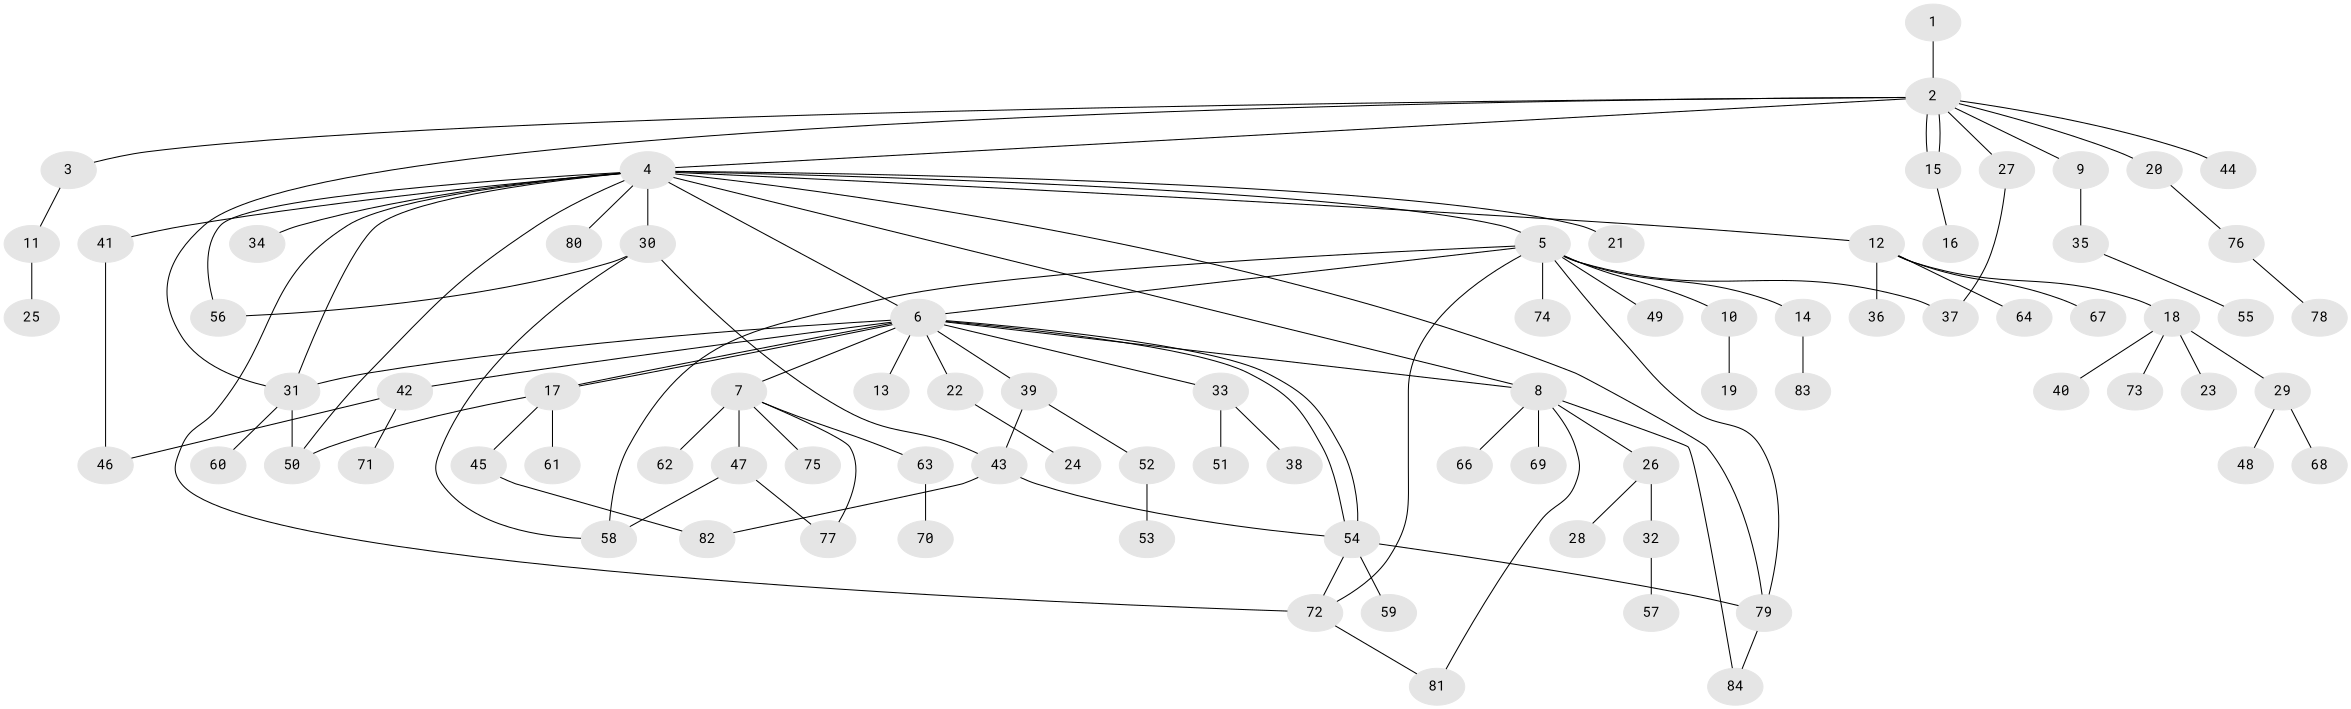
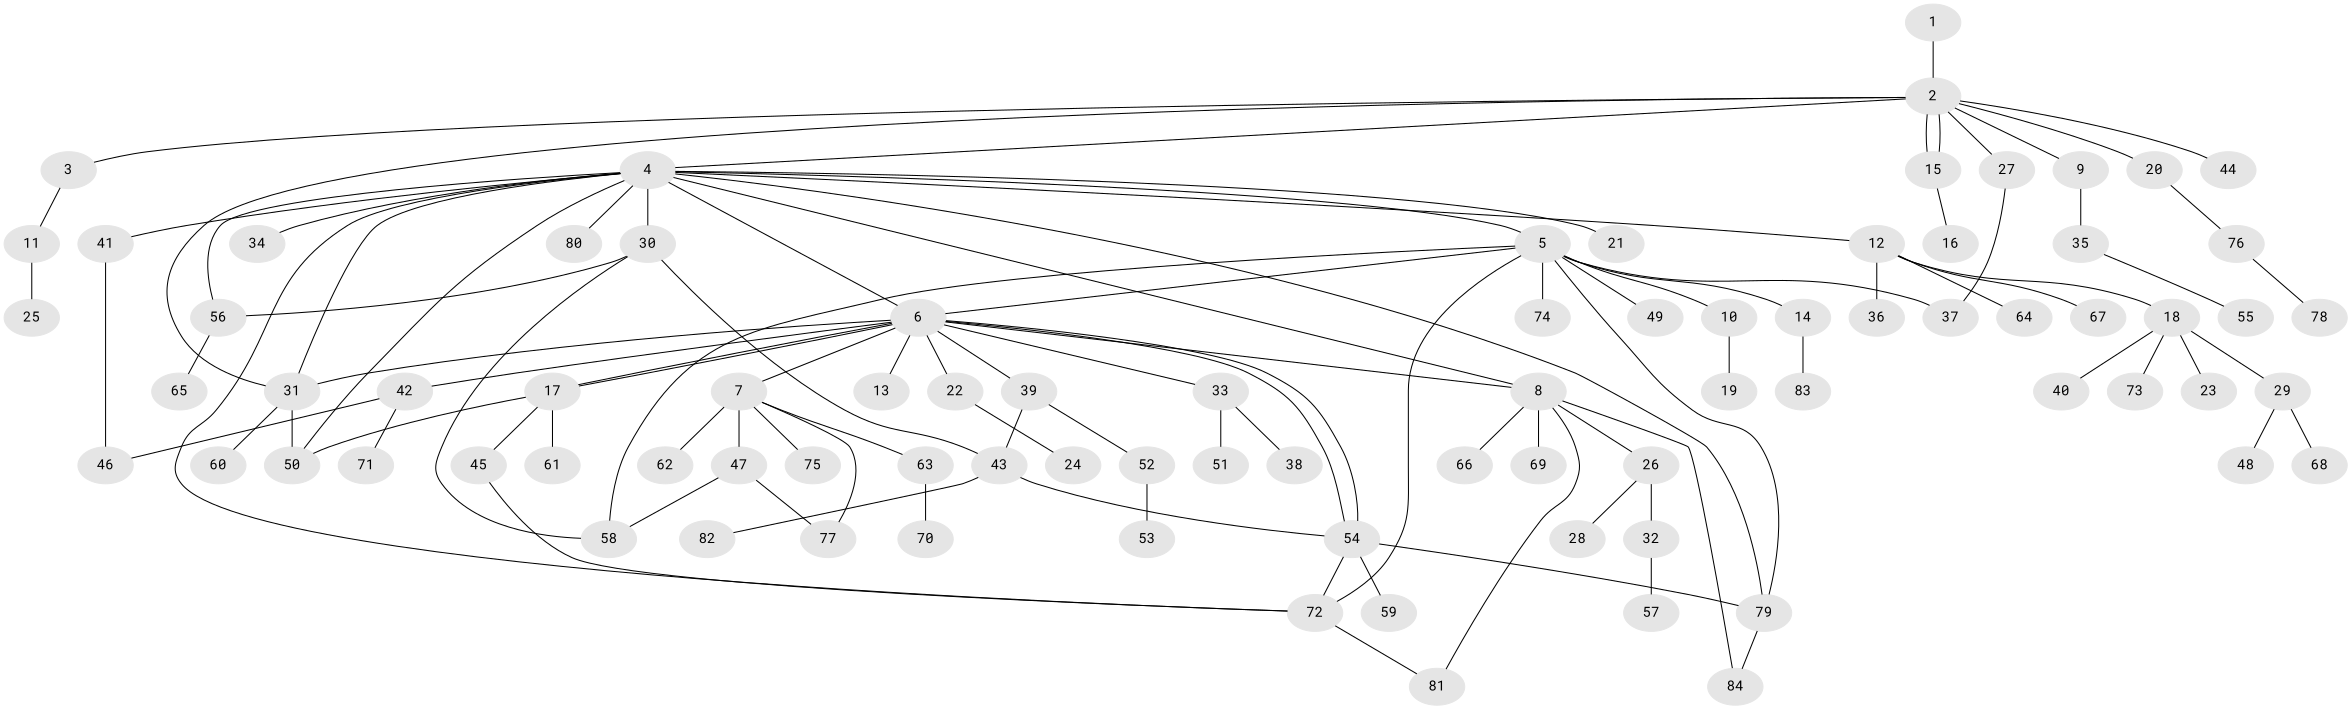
node "65": added
edge "45" -- "82": now "45" -- "72"
